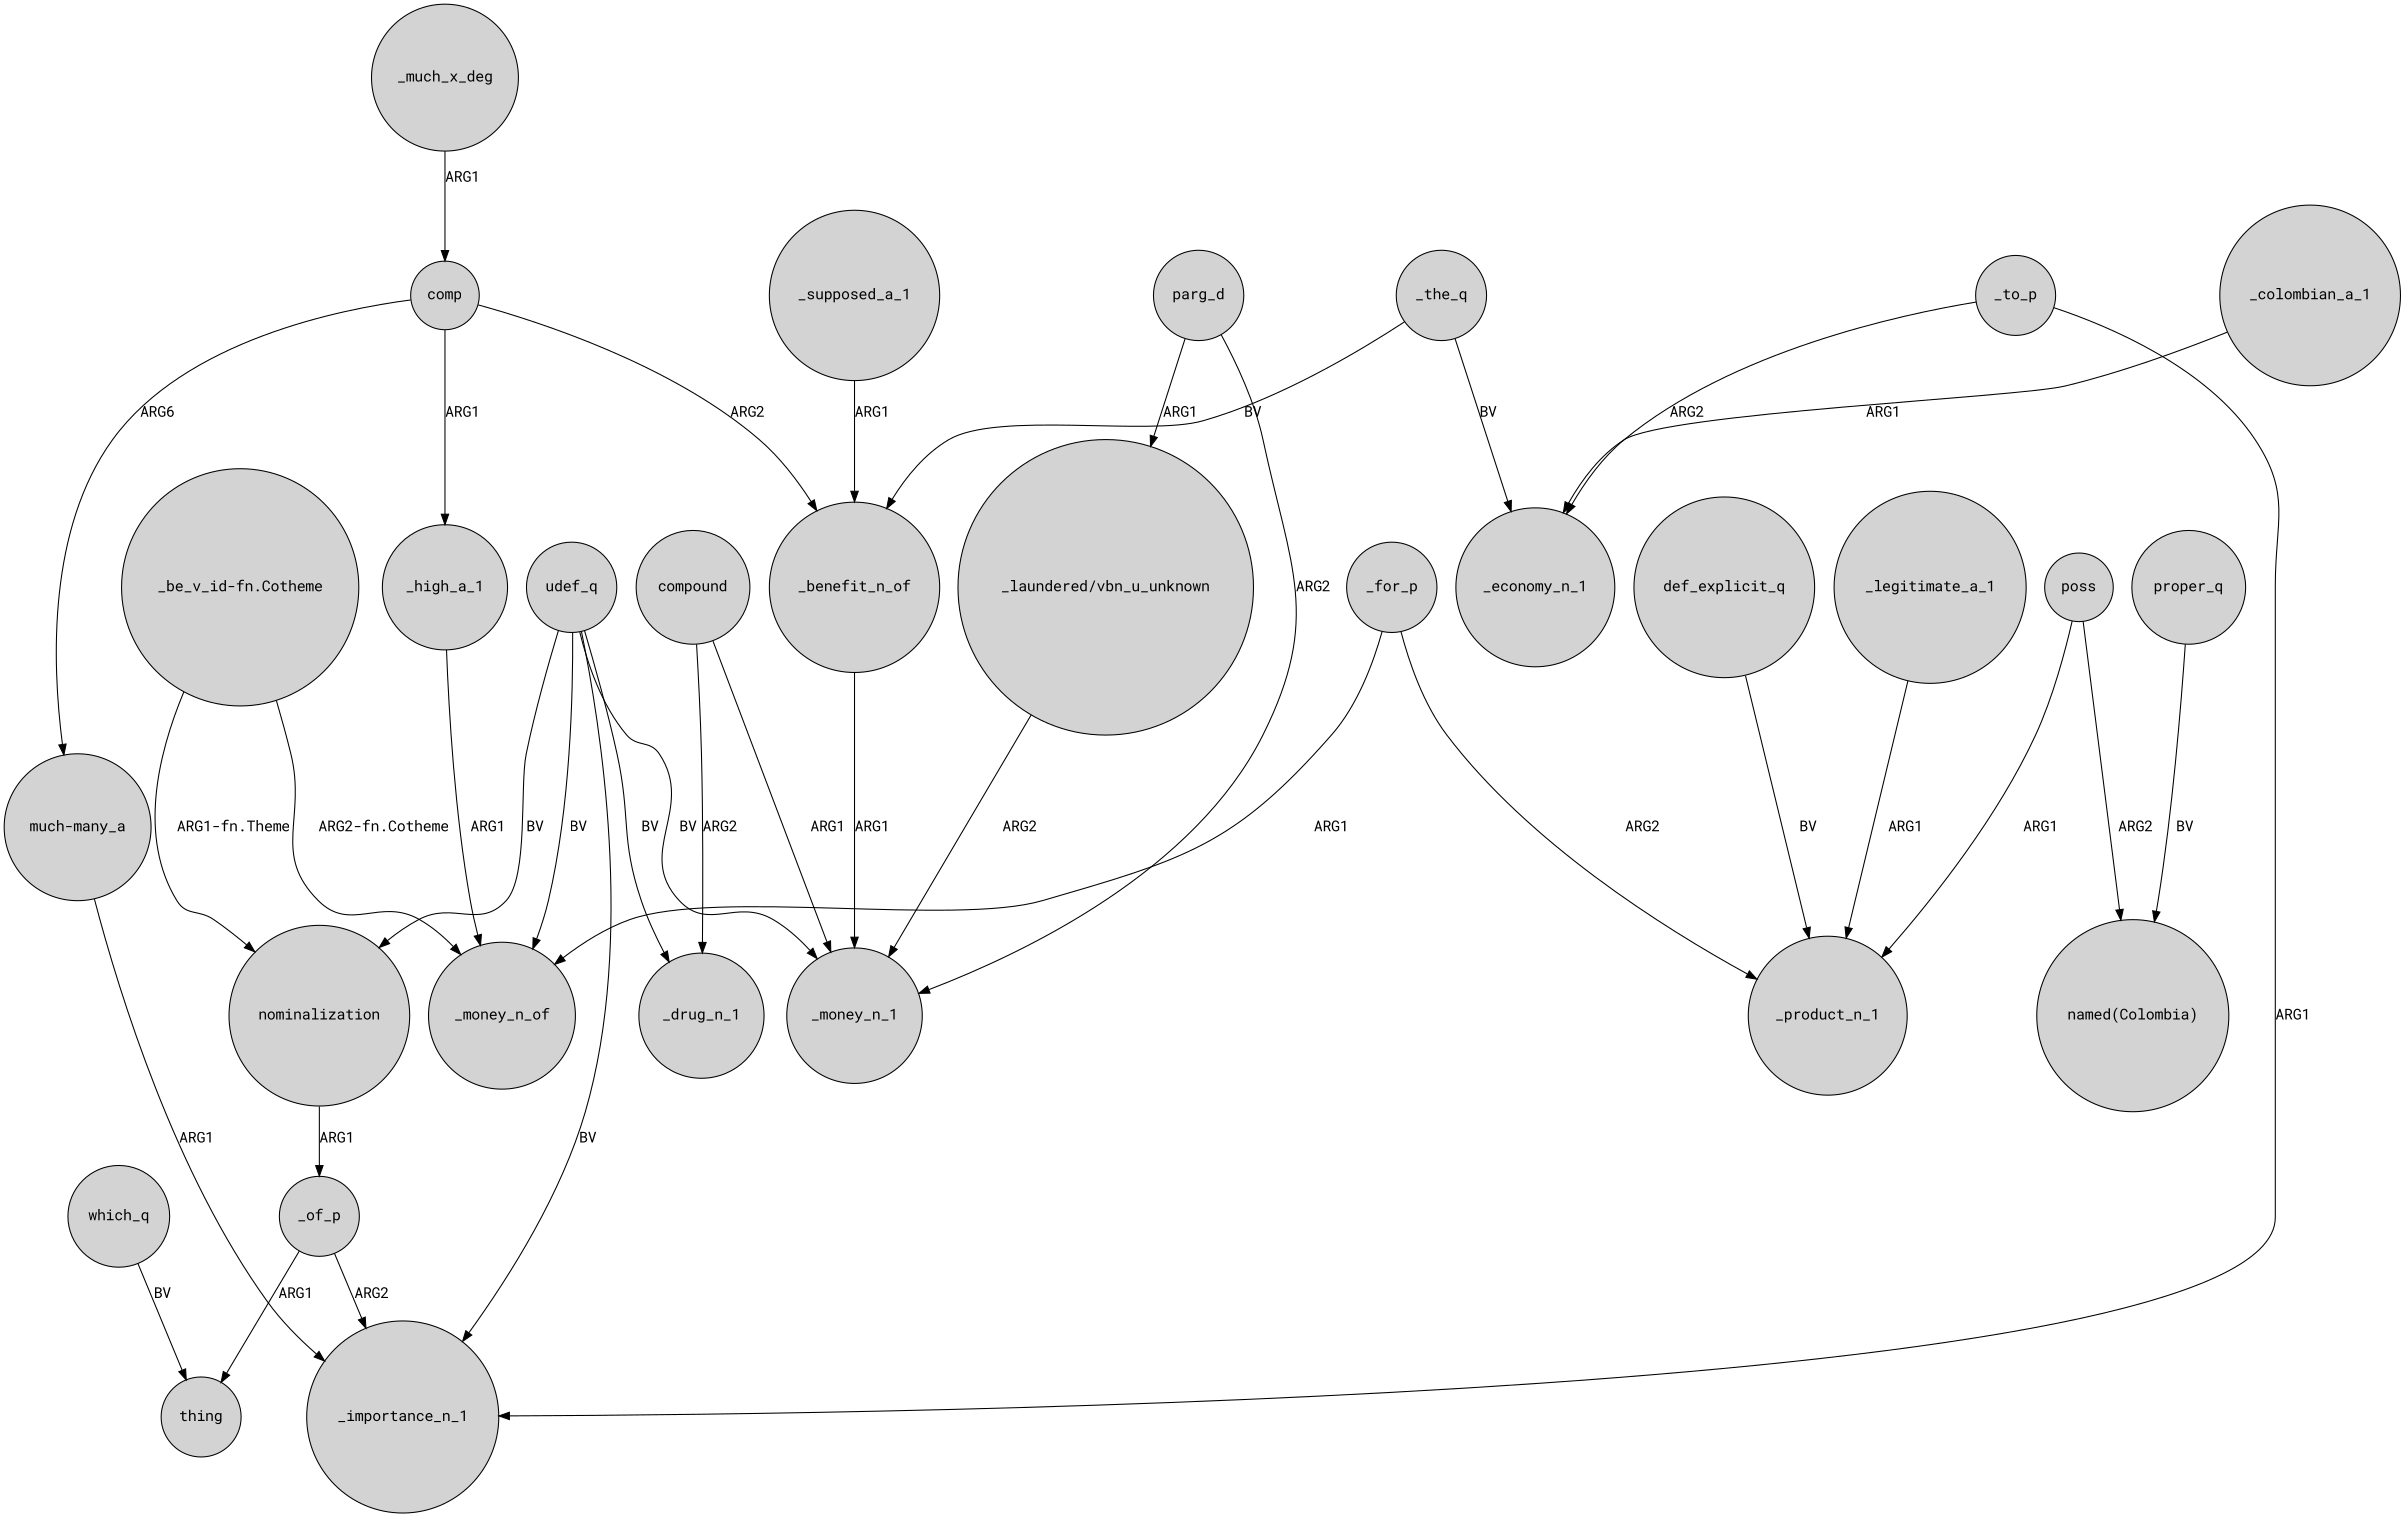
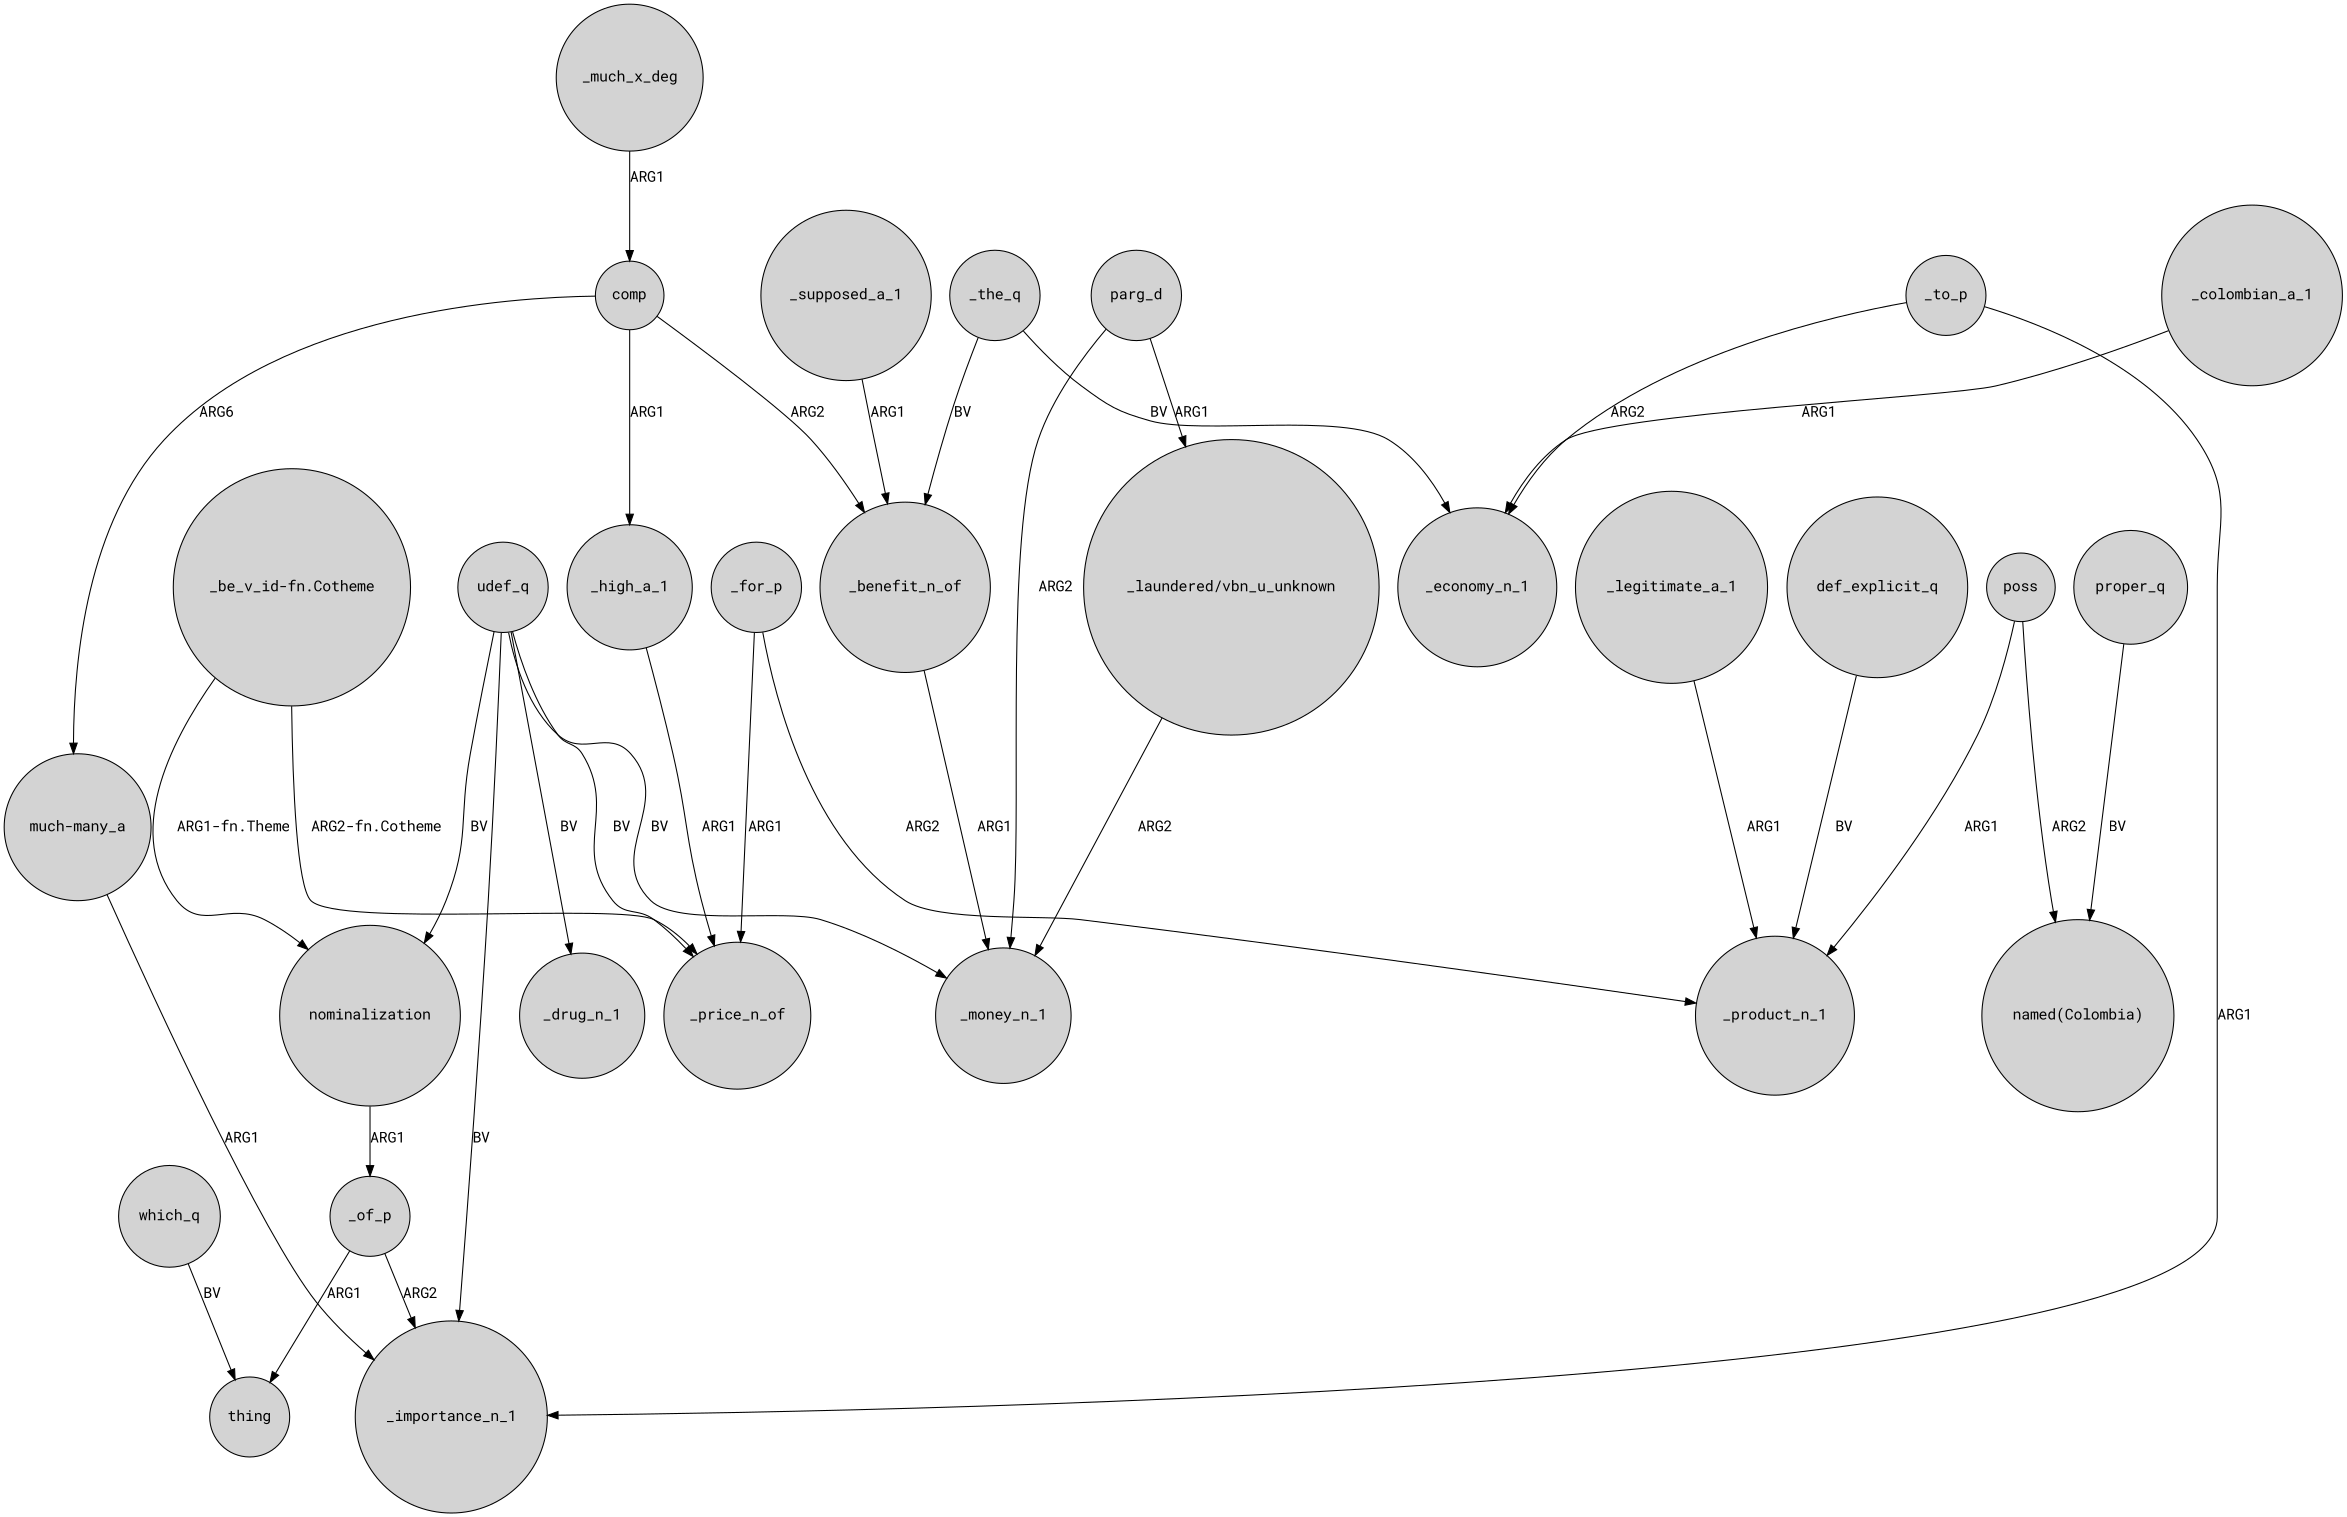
node "compound": removed
node "_money_n_of": label "_money_n_of" -> "_price_n_of"
